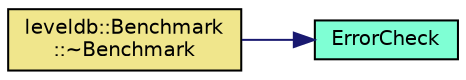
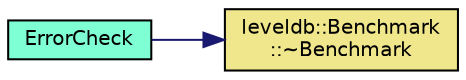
edge "leveldb::Benchmark ::~Benchmark" -> "ErrorCheck": reversed
